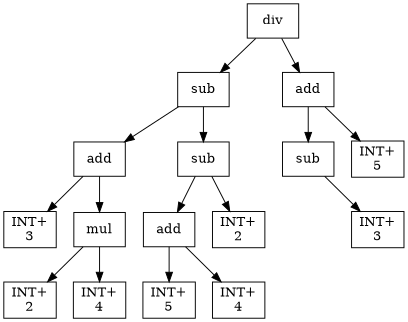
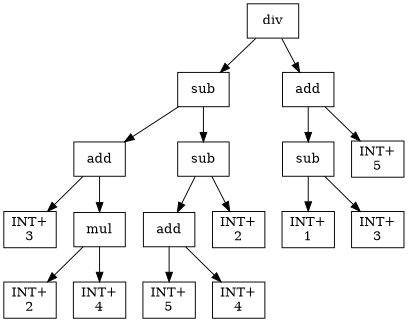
node "INT+ 1": added
